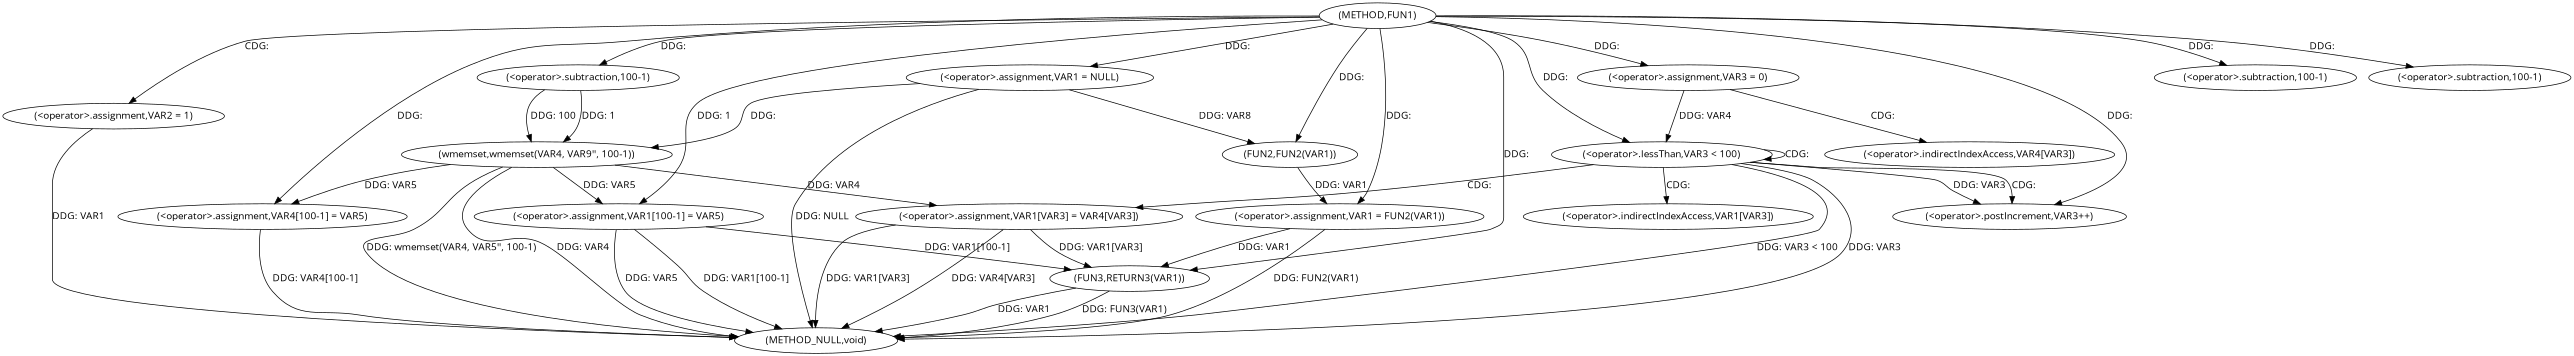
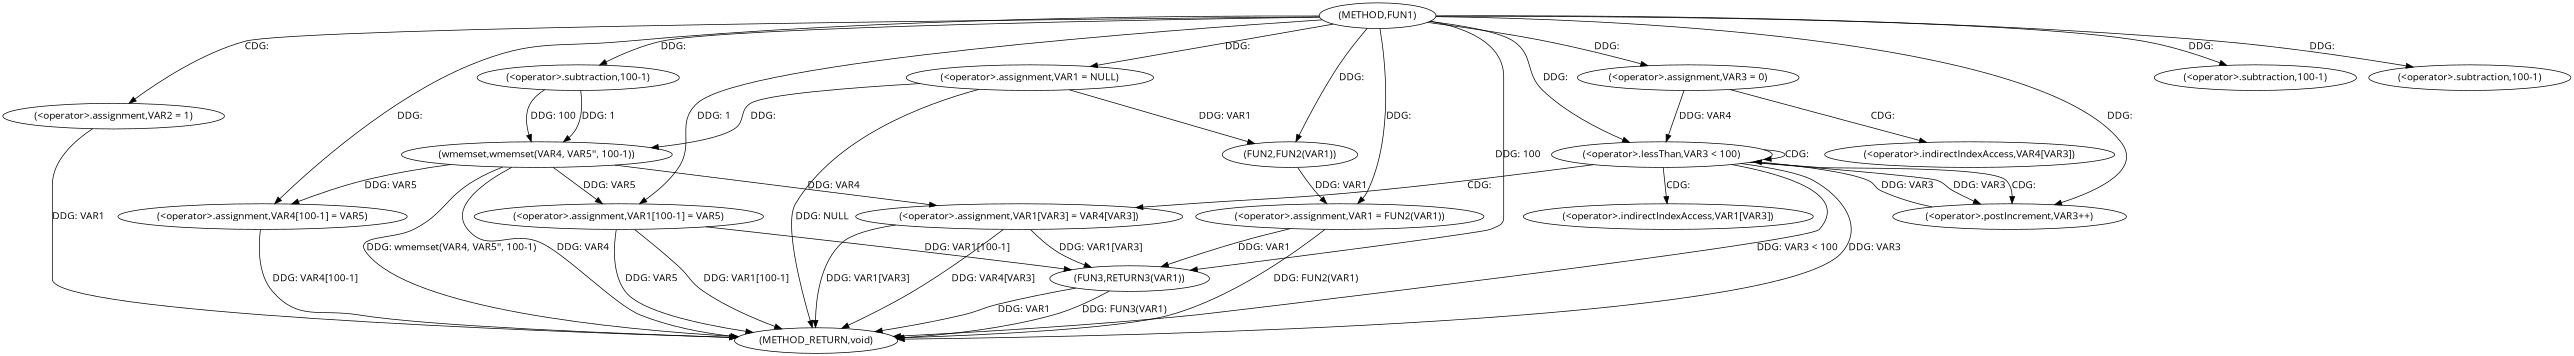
edge "(<operator>.assignment,VAR1 = NULL)" -> "(FUN2,FUN2(VAR1))": label "DDG: VAR8" -> "DDG: VAR1"
node "(wmemset,wmemset(VAR4, VAR9'', 100-1))": label "(wmemset,wmemset(VAR4, VAR9'', 100-1))" -> "(wmemset,wmemset(VAR4, VAR5'', 100-1))"
edge "(METHOD,FUN1)" -> "(FUN3,RETURN3(VAR1))": label "DDG: " -> "DDG: 100"
edge "(<operator>.postIncrement,VAR3++)" -> "(<operator>.lessThan,VAR3 < 100)": added, label "DDG: VAR3"
node "(METHOD_NULL,void)": label "(METHOD_NULL,void)" -> "(METHOD_RETURN,void)"
